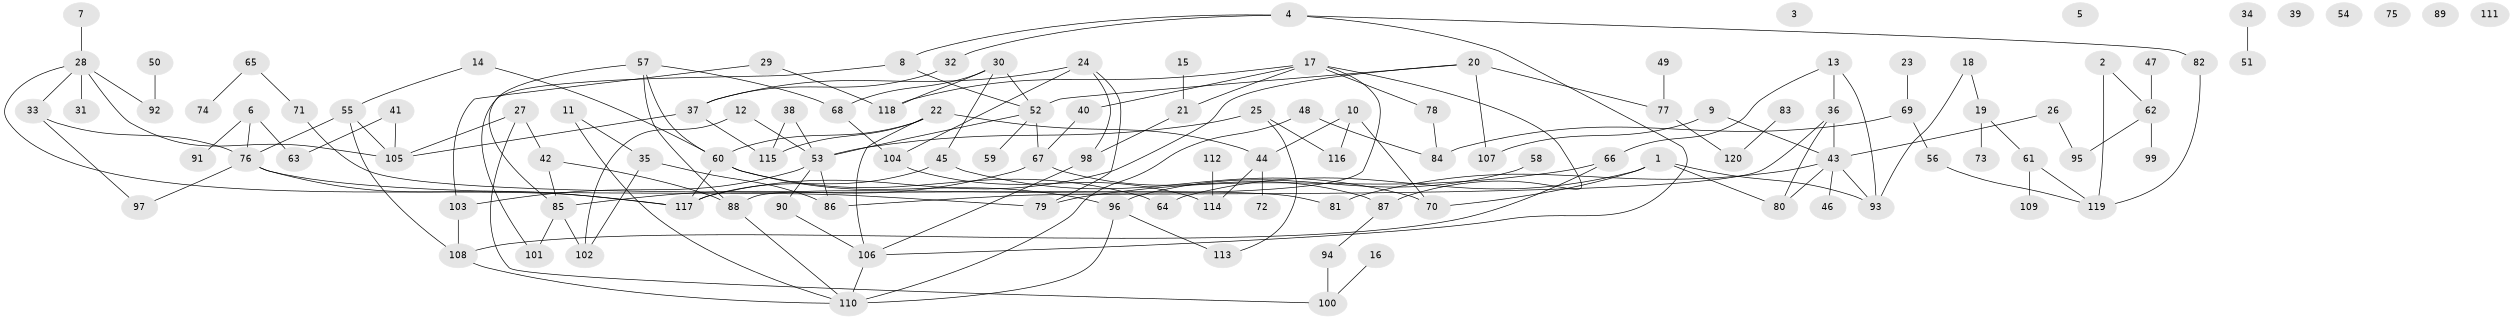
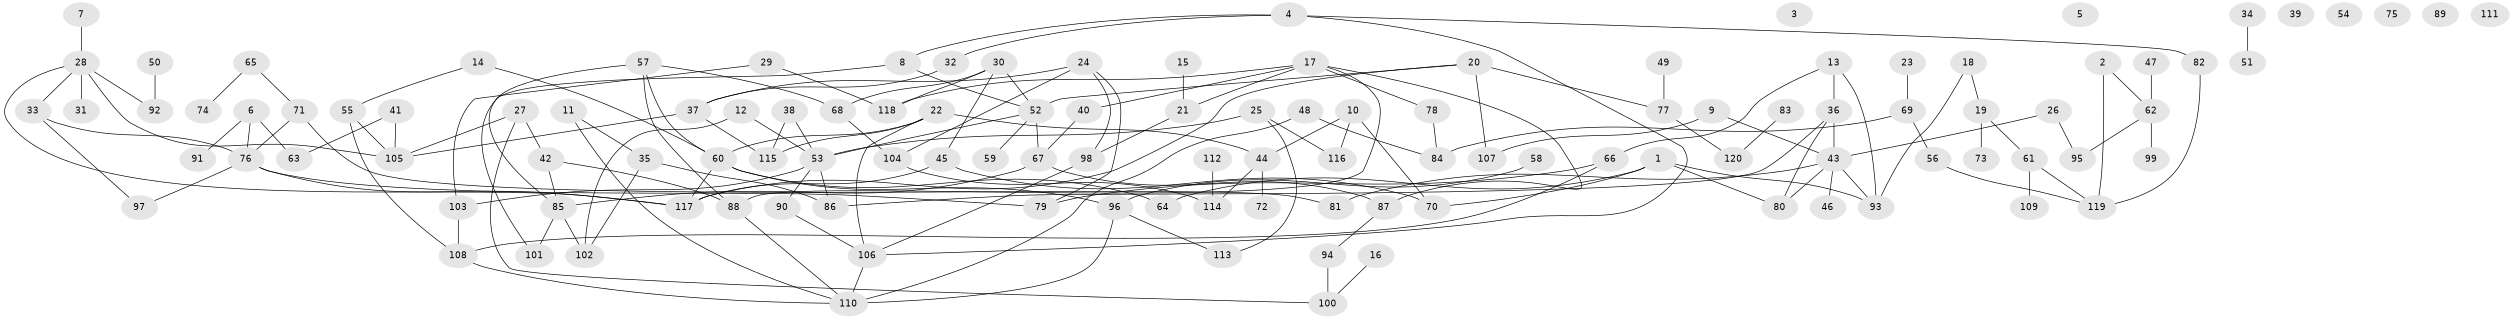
edge "55" -- "76": now "71" -- "76"
